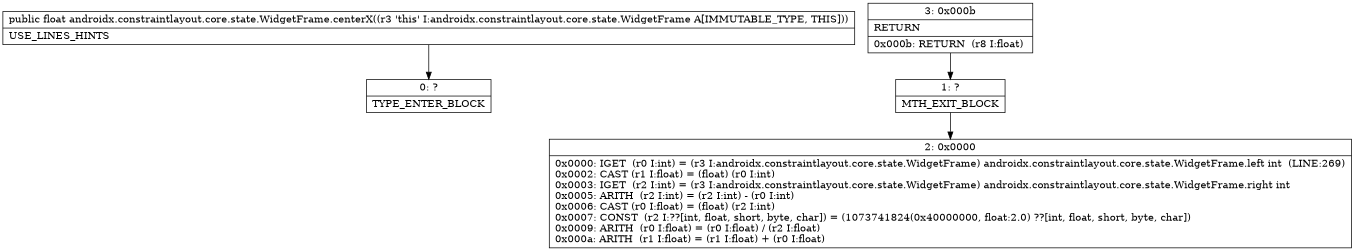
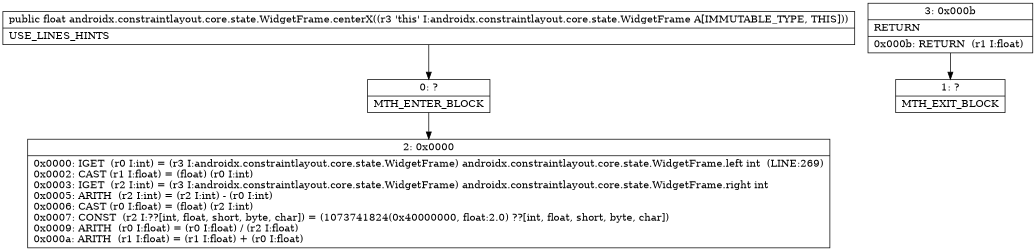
node "3: 0x000b": text "0x000b: RETURN  (r8 I:float)" -> "0x000b: RETURN  (r1 I:float)"
node "0: ?": text "TYPE_ENTER_BLOCK" -> "MTH_ENTER_BLOCK"
edge "1: ?" -> "2: 0x0000": now "0: ?" -> "2: 0x0000"
